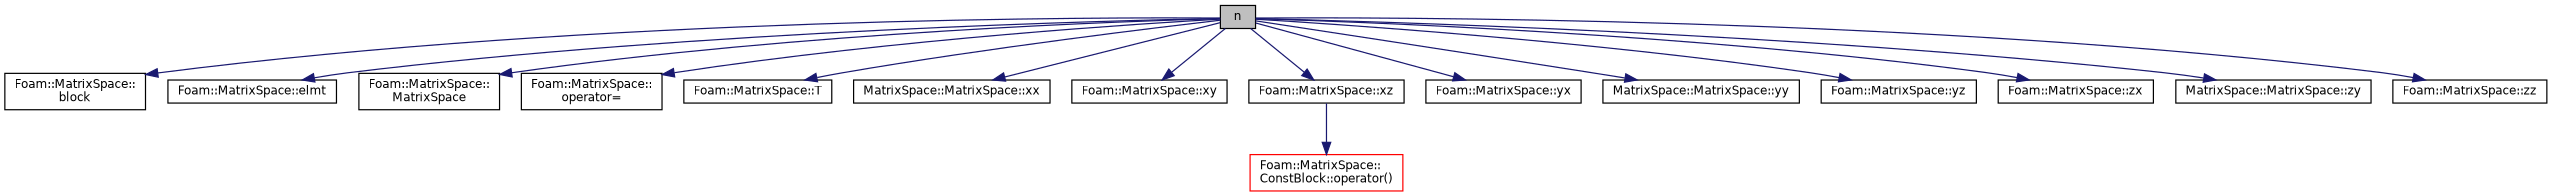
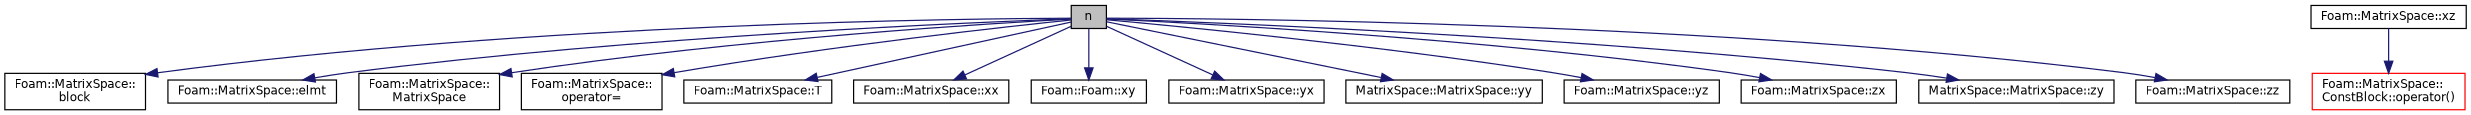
edge "n" -> "Foam::MatrixSpace::xz": removed
node "MatrixSpace::MatrixSpace::xx": label "MatrixSpace::MatrixSpace::xx" -> "Foam::MatrixSpace::xx"
node "Foam::MatrixSpace::xy": label "Foam::MatrixSpace::xy" -> "Foam::Foam::xy"
